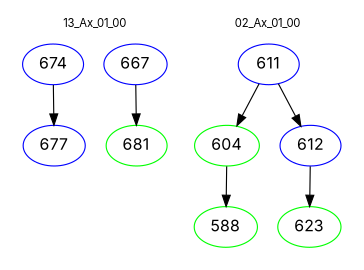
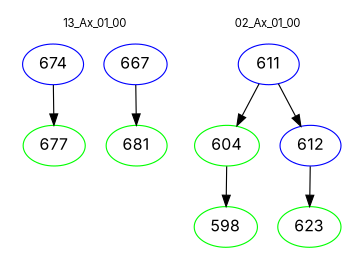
node "677": color blue -> green
node "588": label "588" -> "598"
